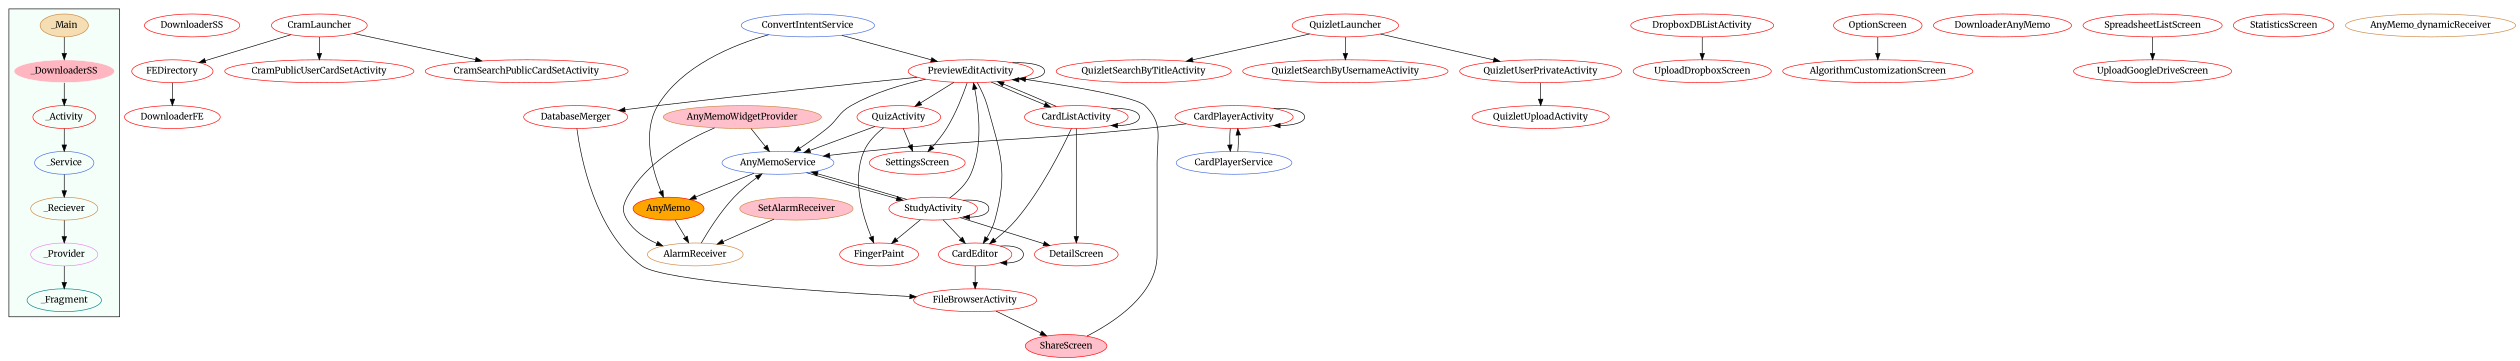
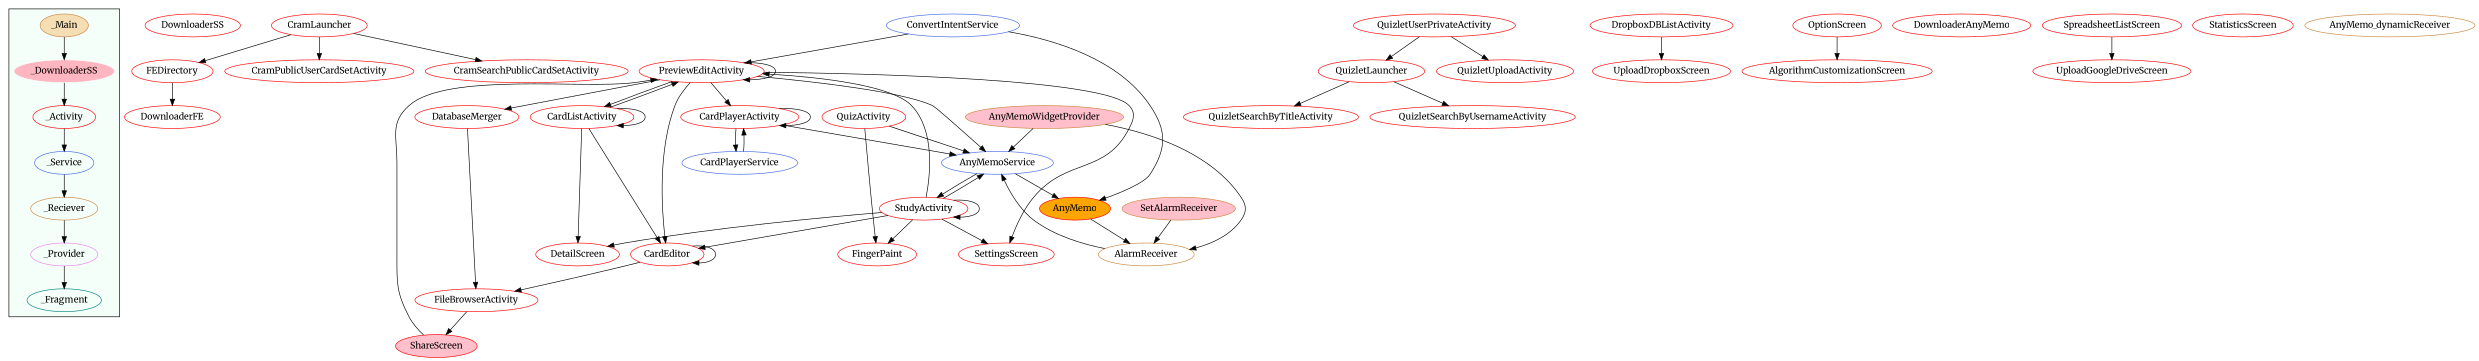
edge "QuizletLauncher" -> "QuizletUserPrivateActivity": reversed
edge "PreviewEditActivity" -> "QuizActivity": now "PreviewEditActivity" -> "CardPlayerActivity"
edge "QuizActivity" -> "SettingsScreen": now "StudyActivity" -> "SettingsScreen"
